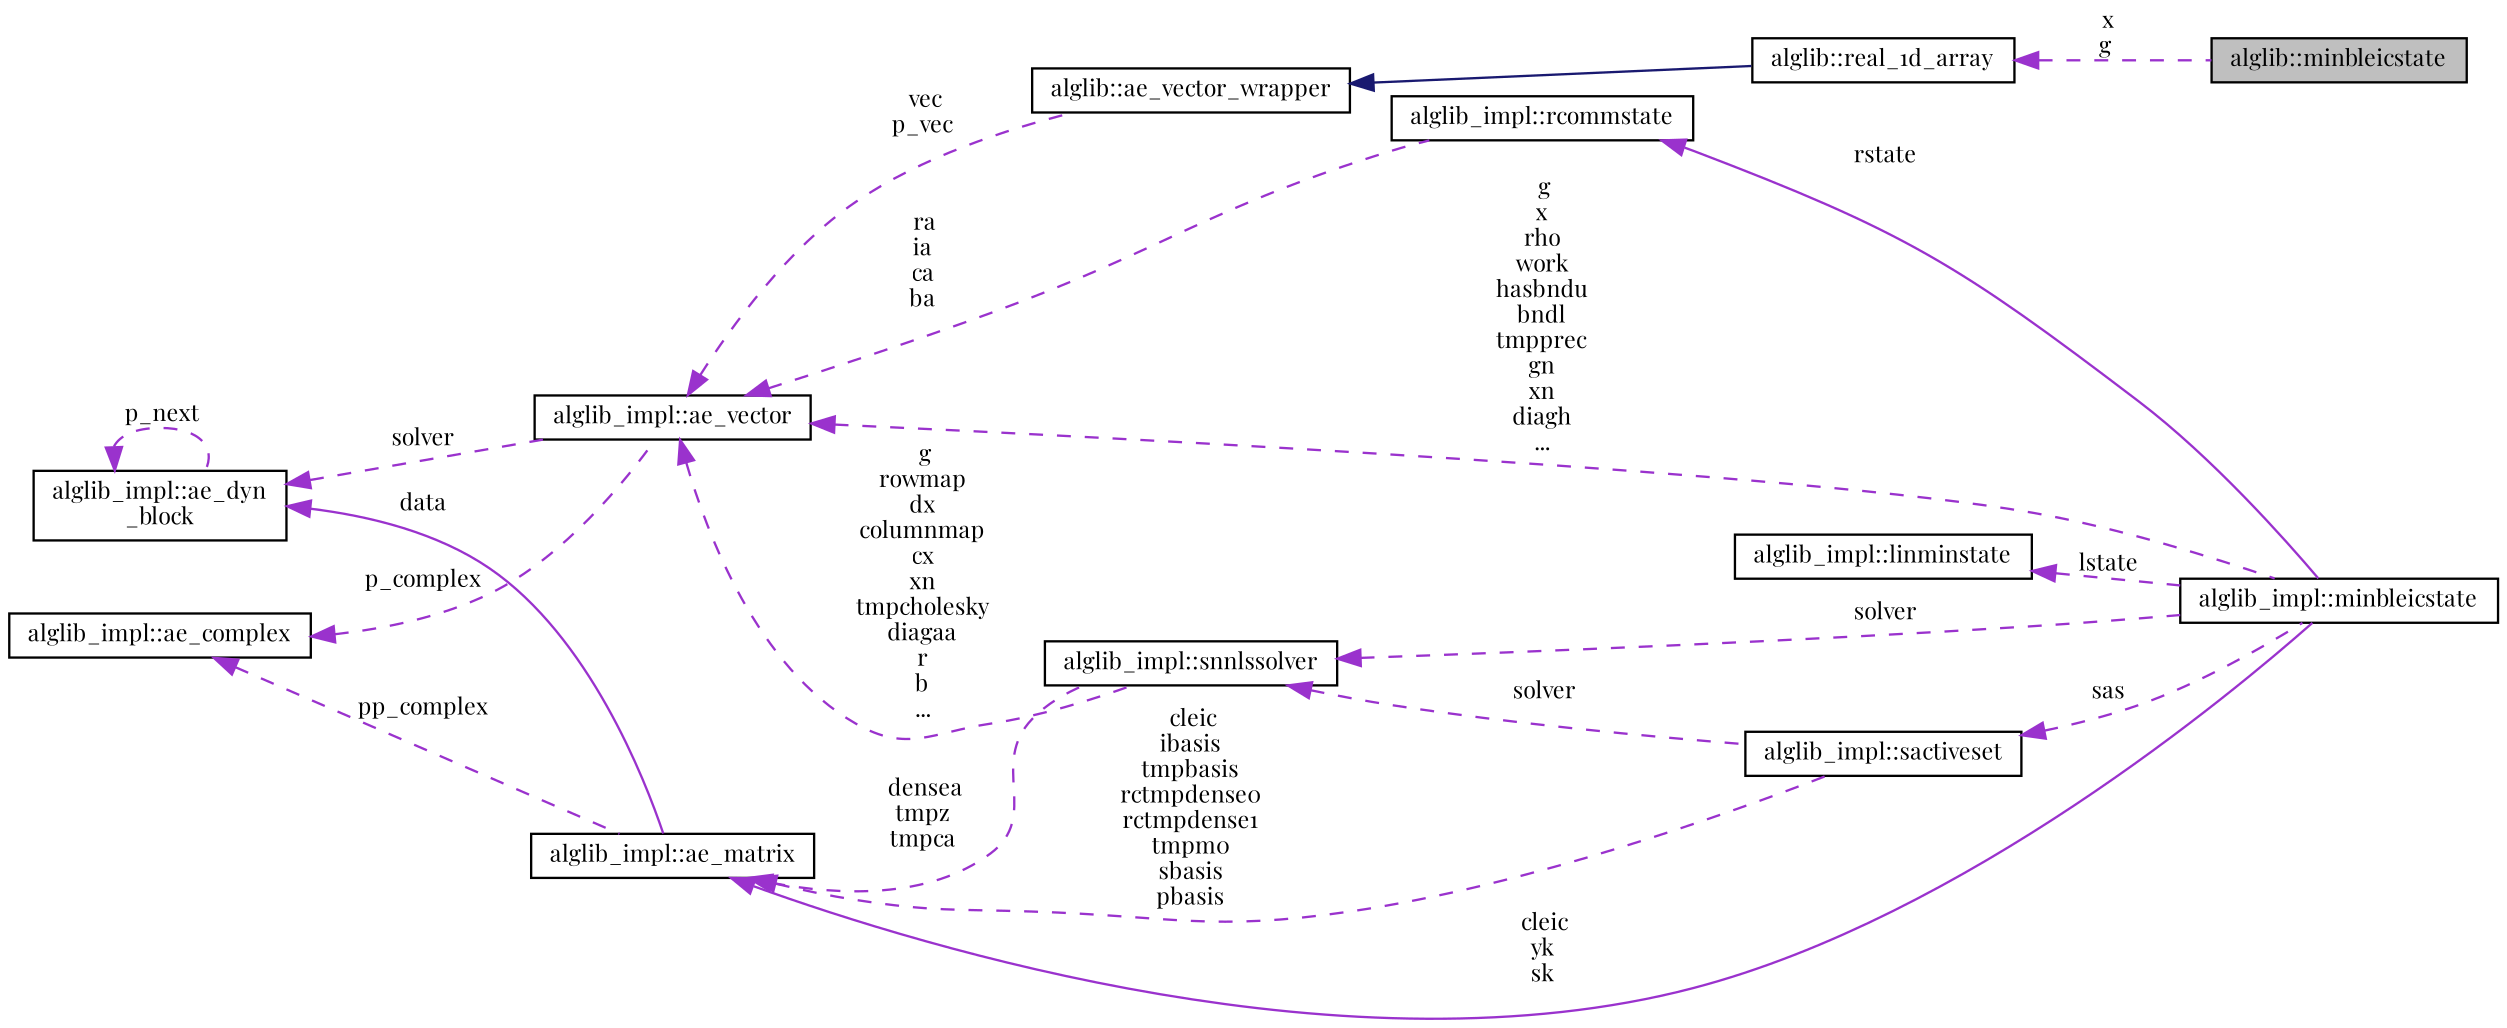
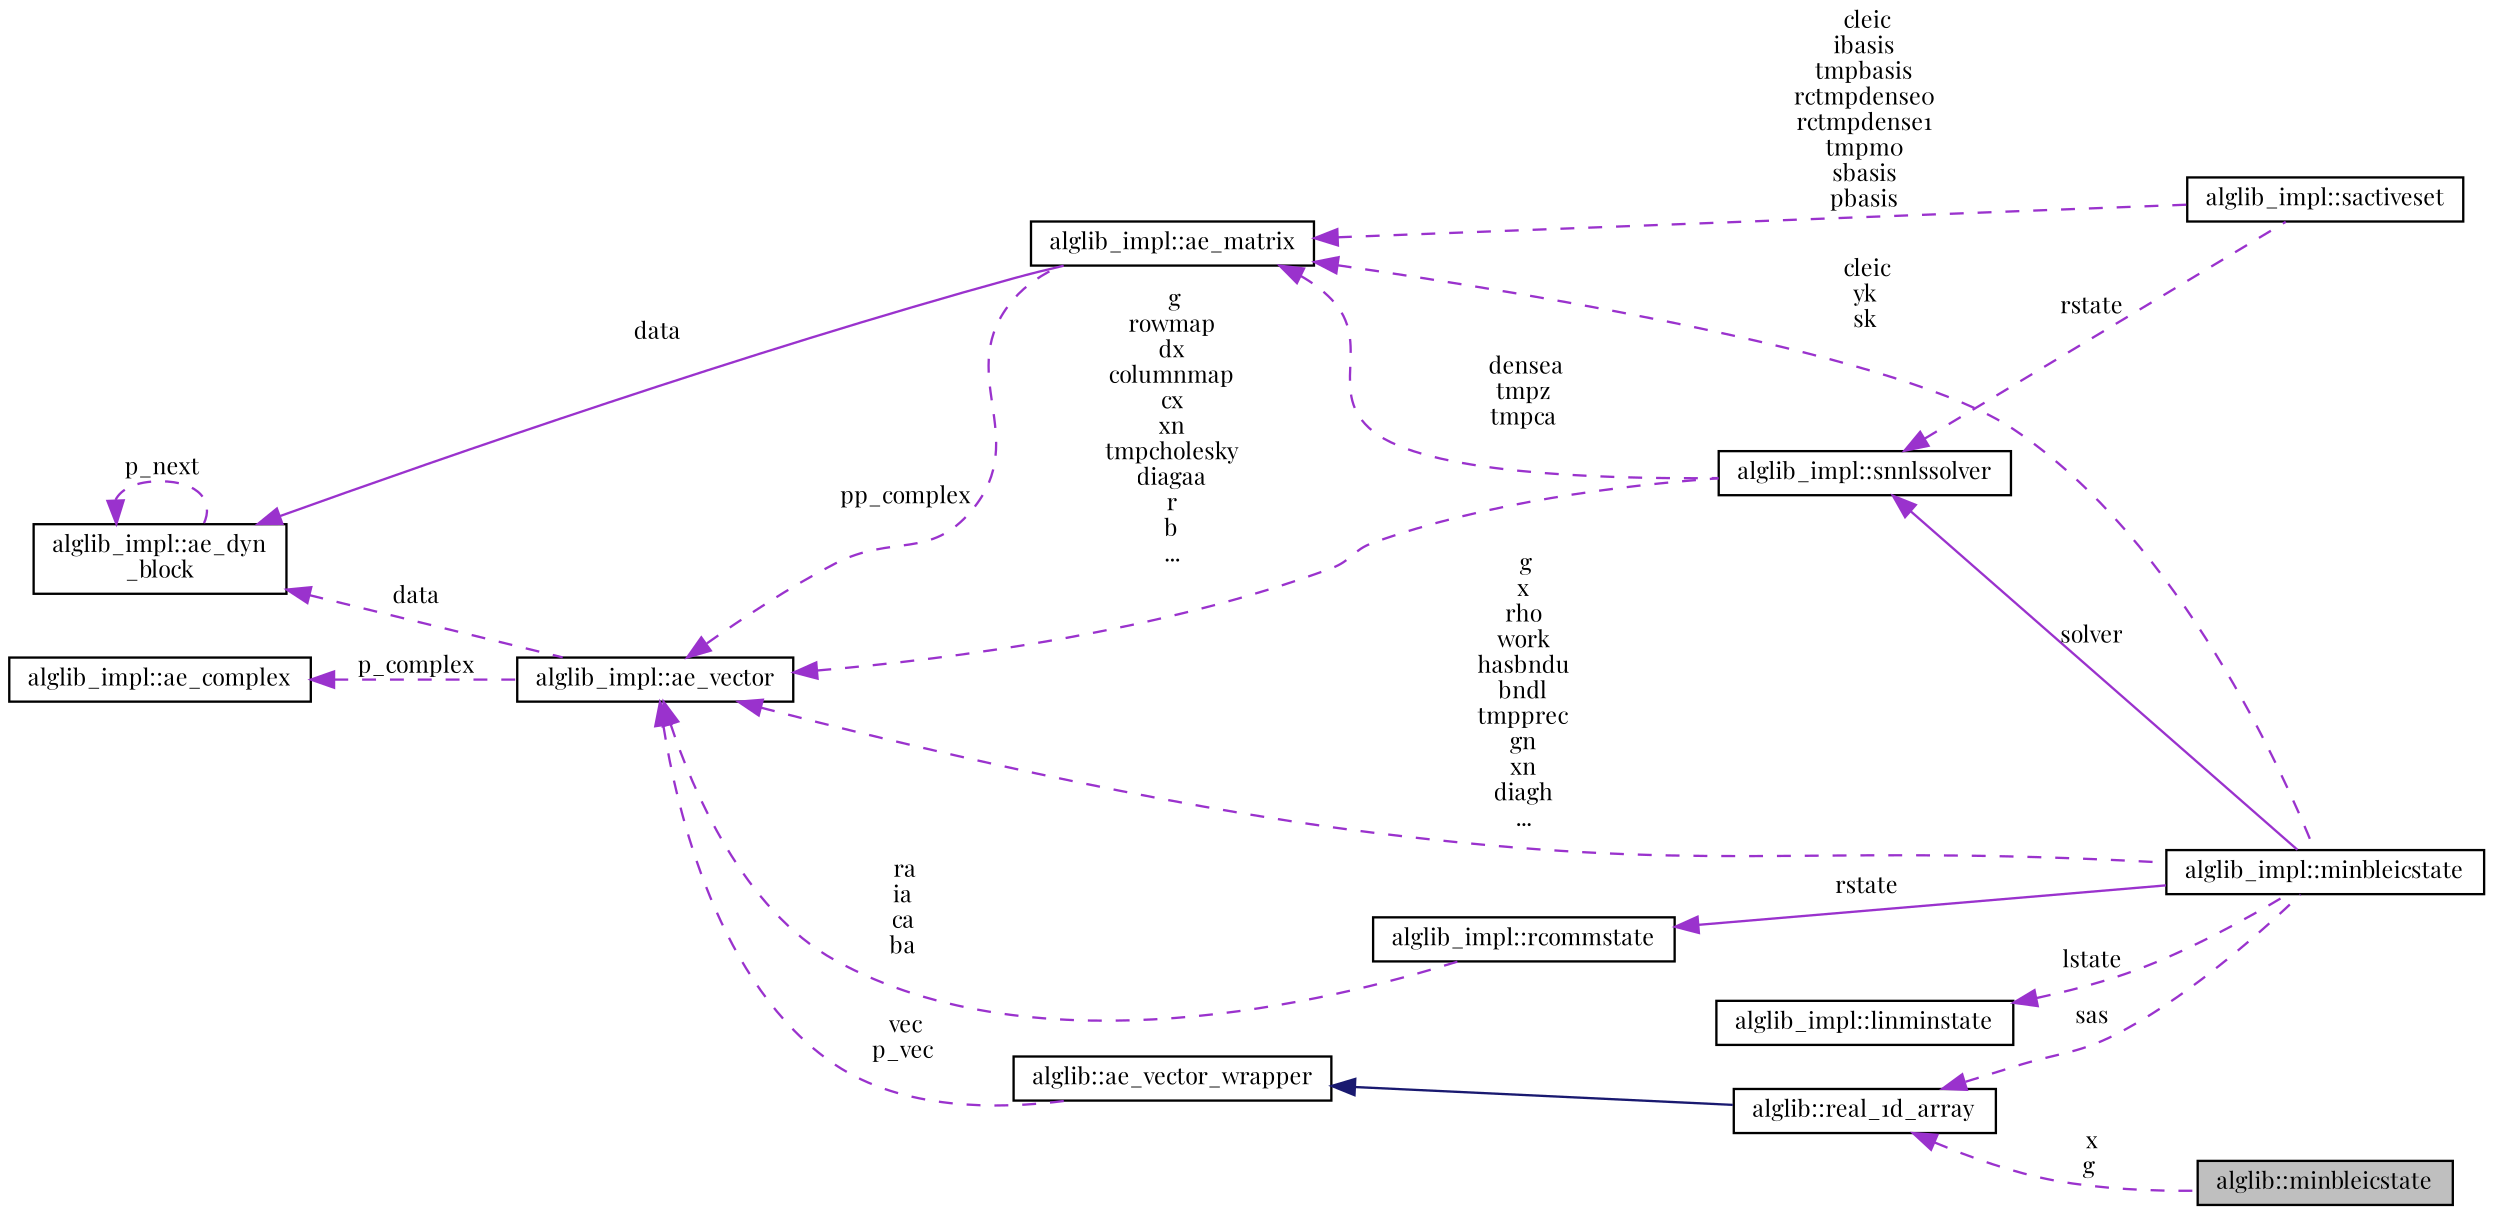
edge "alglib_impl::ae_vector" -> "alglib_impl::ae_dyn _block": label " solver" -> " data"
edge "alglib_impl::minbleicstate" -> "alglib_impl::snnlssolver": style dashed -> solid
edge "alglib_impl::minbleicstate" -> "alglib_impl::sactiveset": now "alglib_impl::minbleicstate" -> "alglib::real_1d_array"
edge "alglib_impl::sactiveset" -> "alglib_impl::snnlssolver": label " solver" -> " rstate"
edge "alglib_impl::ae_matrix" -> "alglib_impl::ae_complex": now "alglib_impl::ae_matrix" -> "alglib_impl::ae_vector"
edge "alglib_impl::minbleicstate" -> "alglib_impl::ae_matrix": style solid -> dashed
